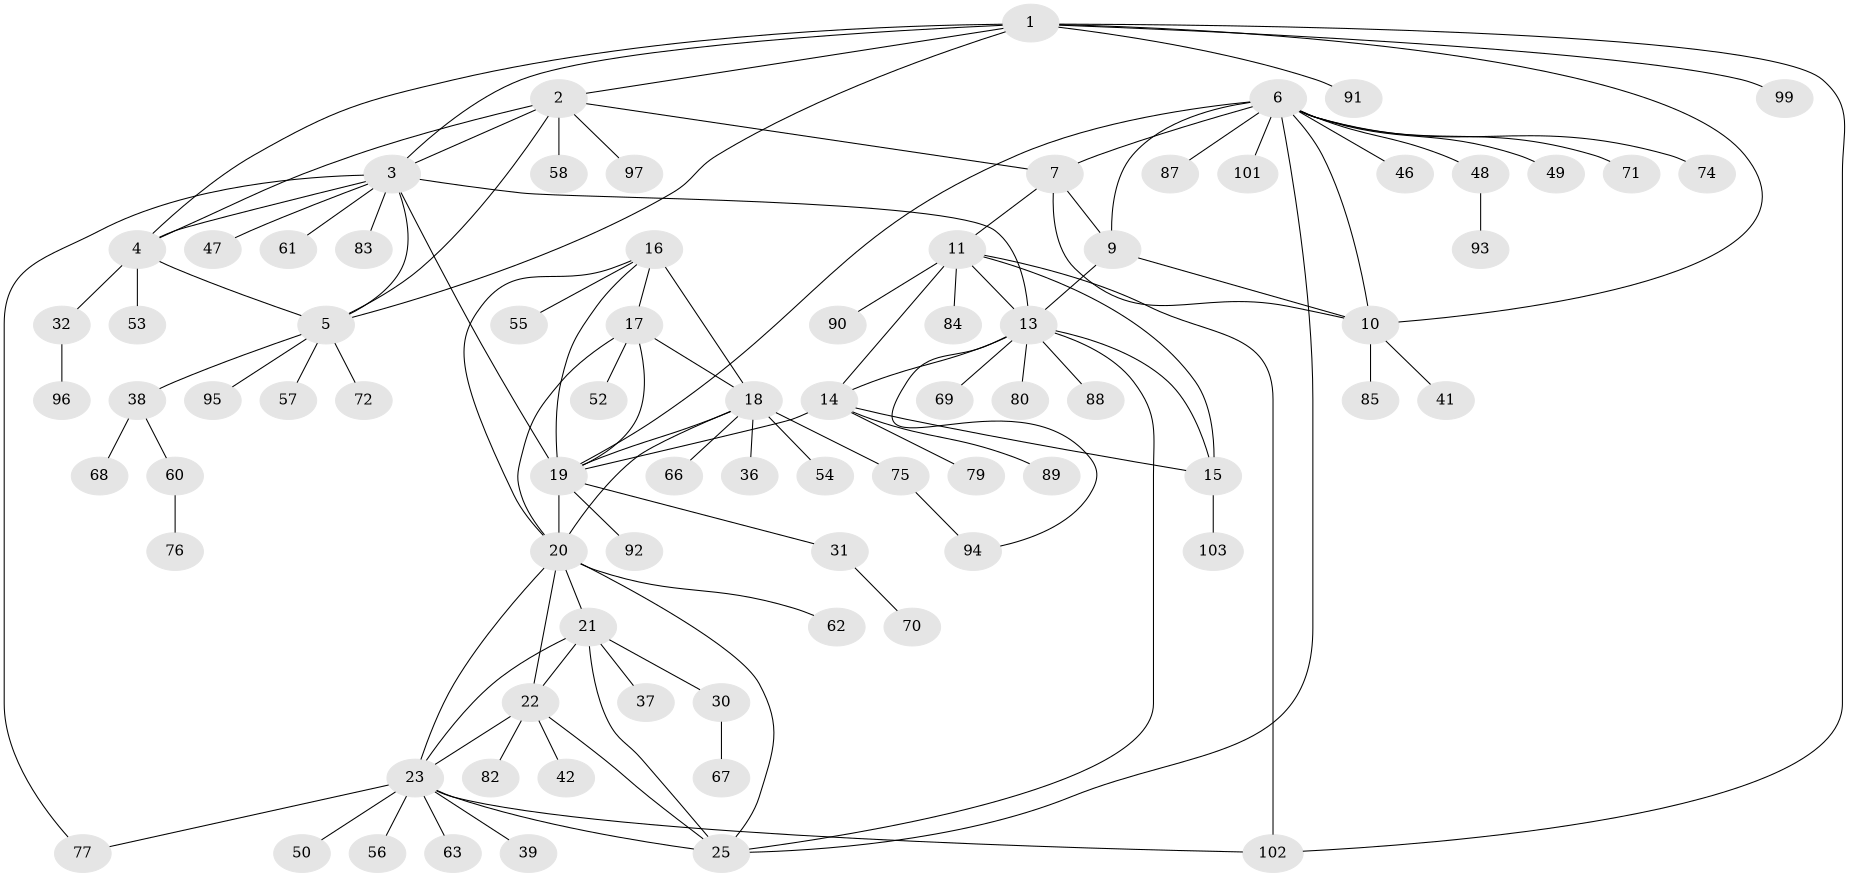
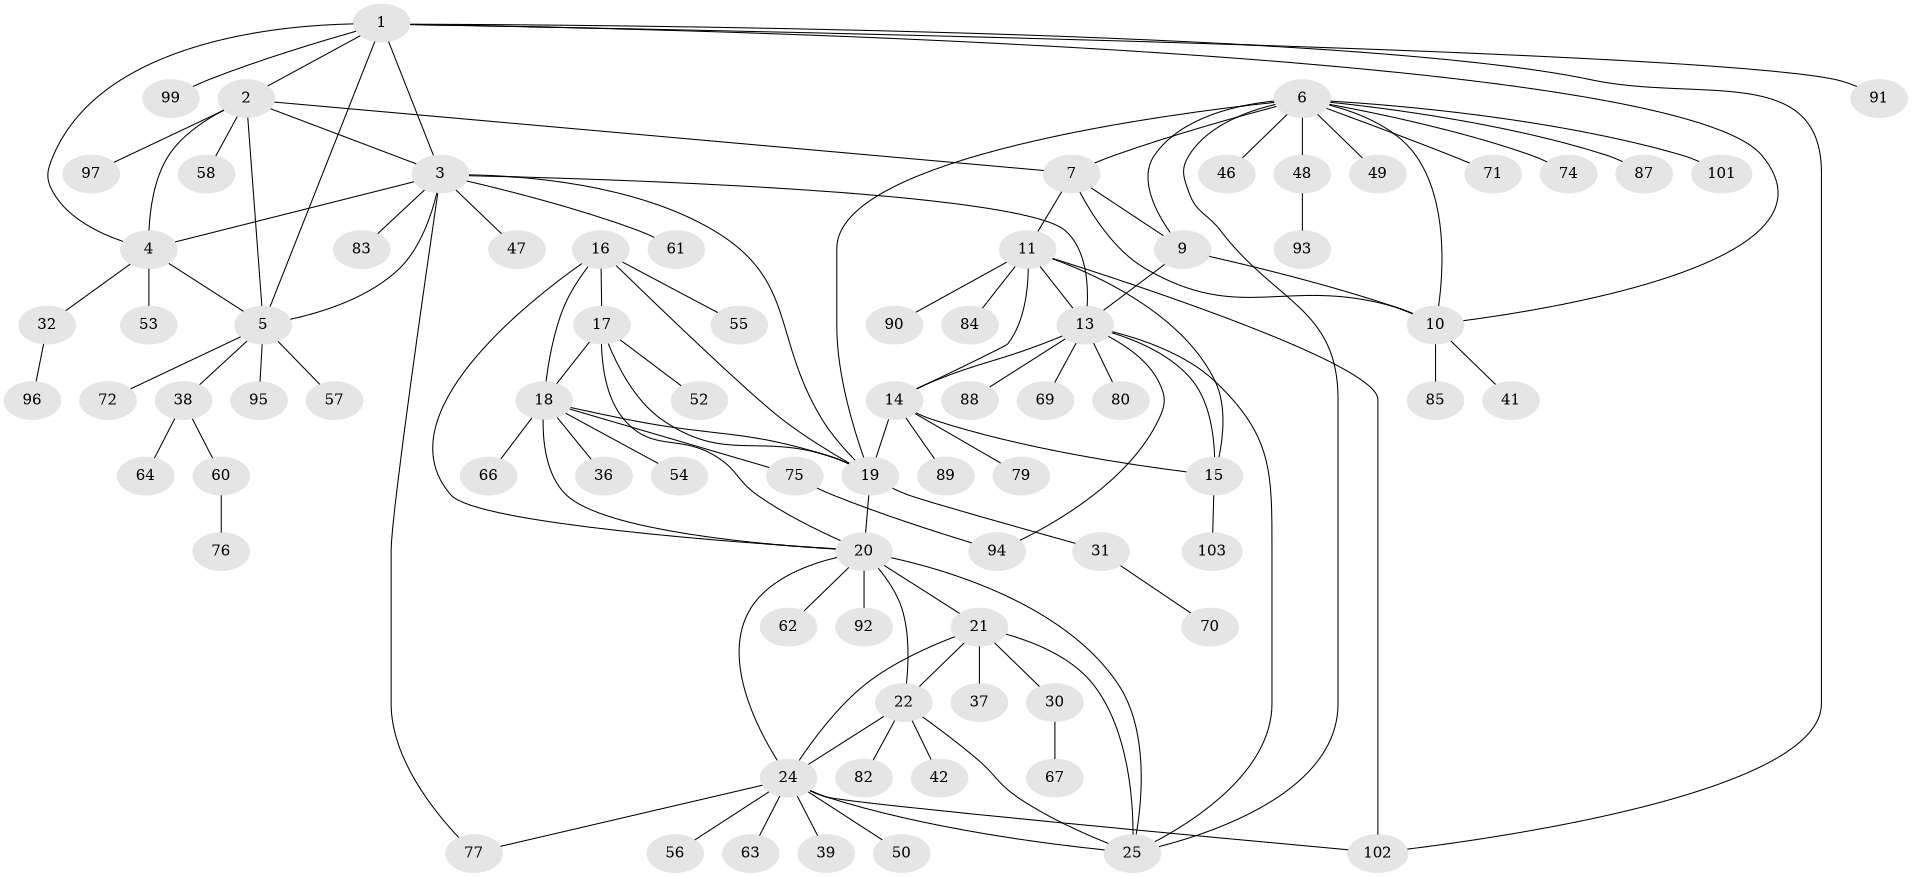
node "68": label "68" -> "64"
edge "19" -- "92": now "20" -- "92"
node "23": label "23" -> "24"
